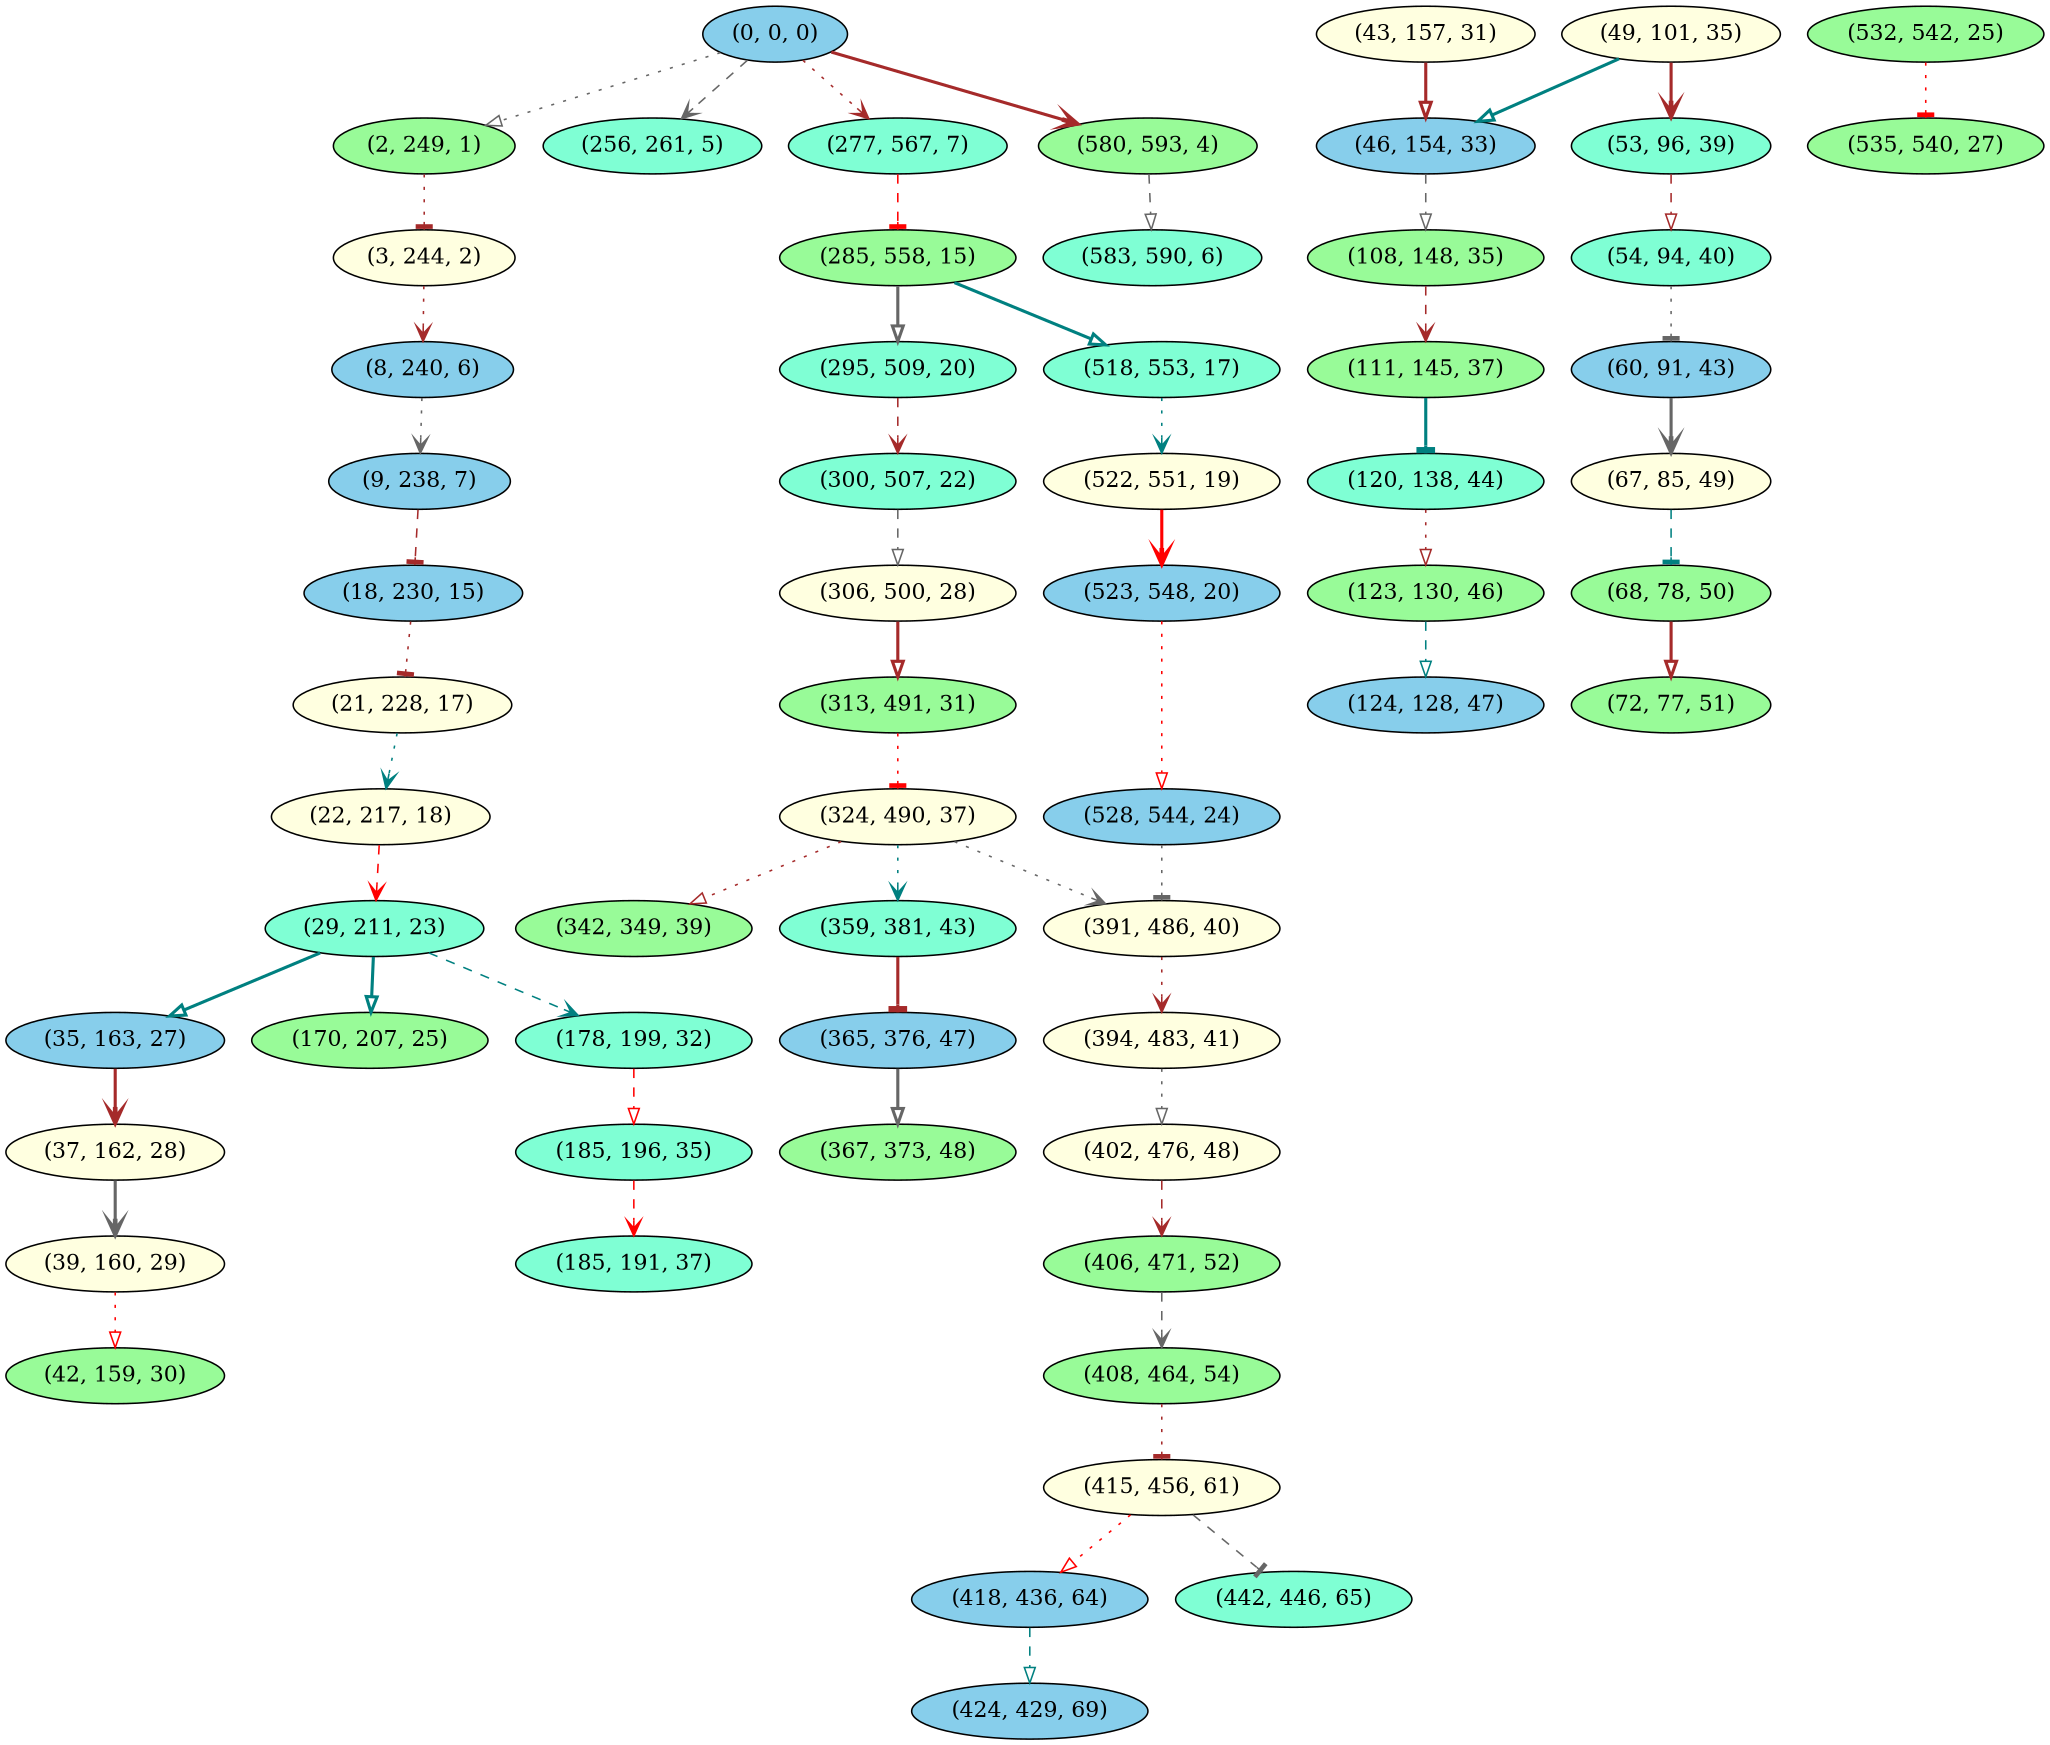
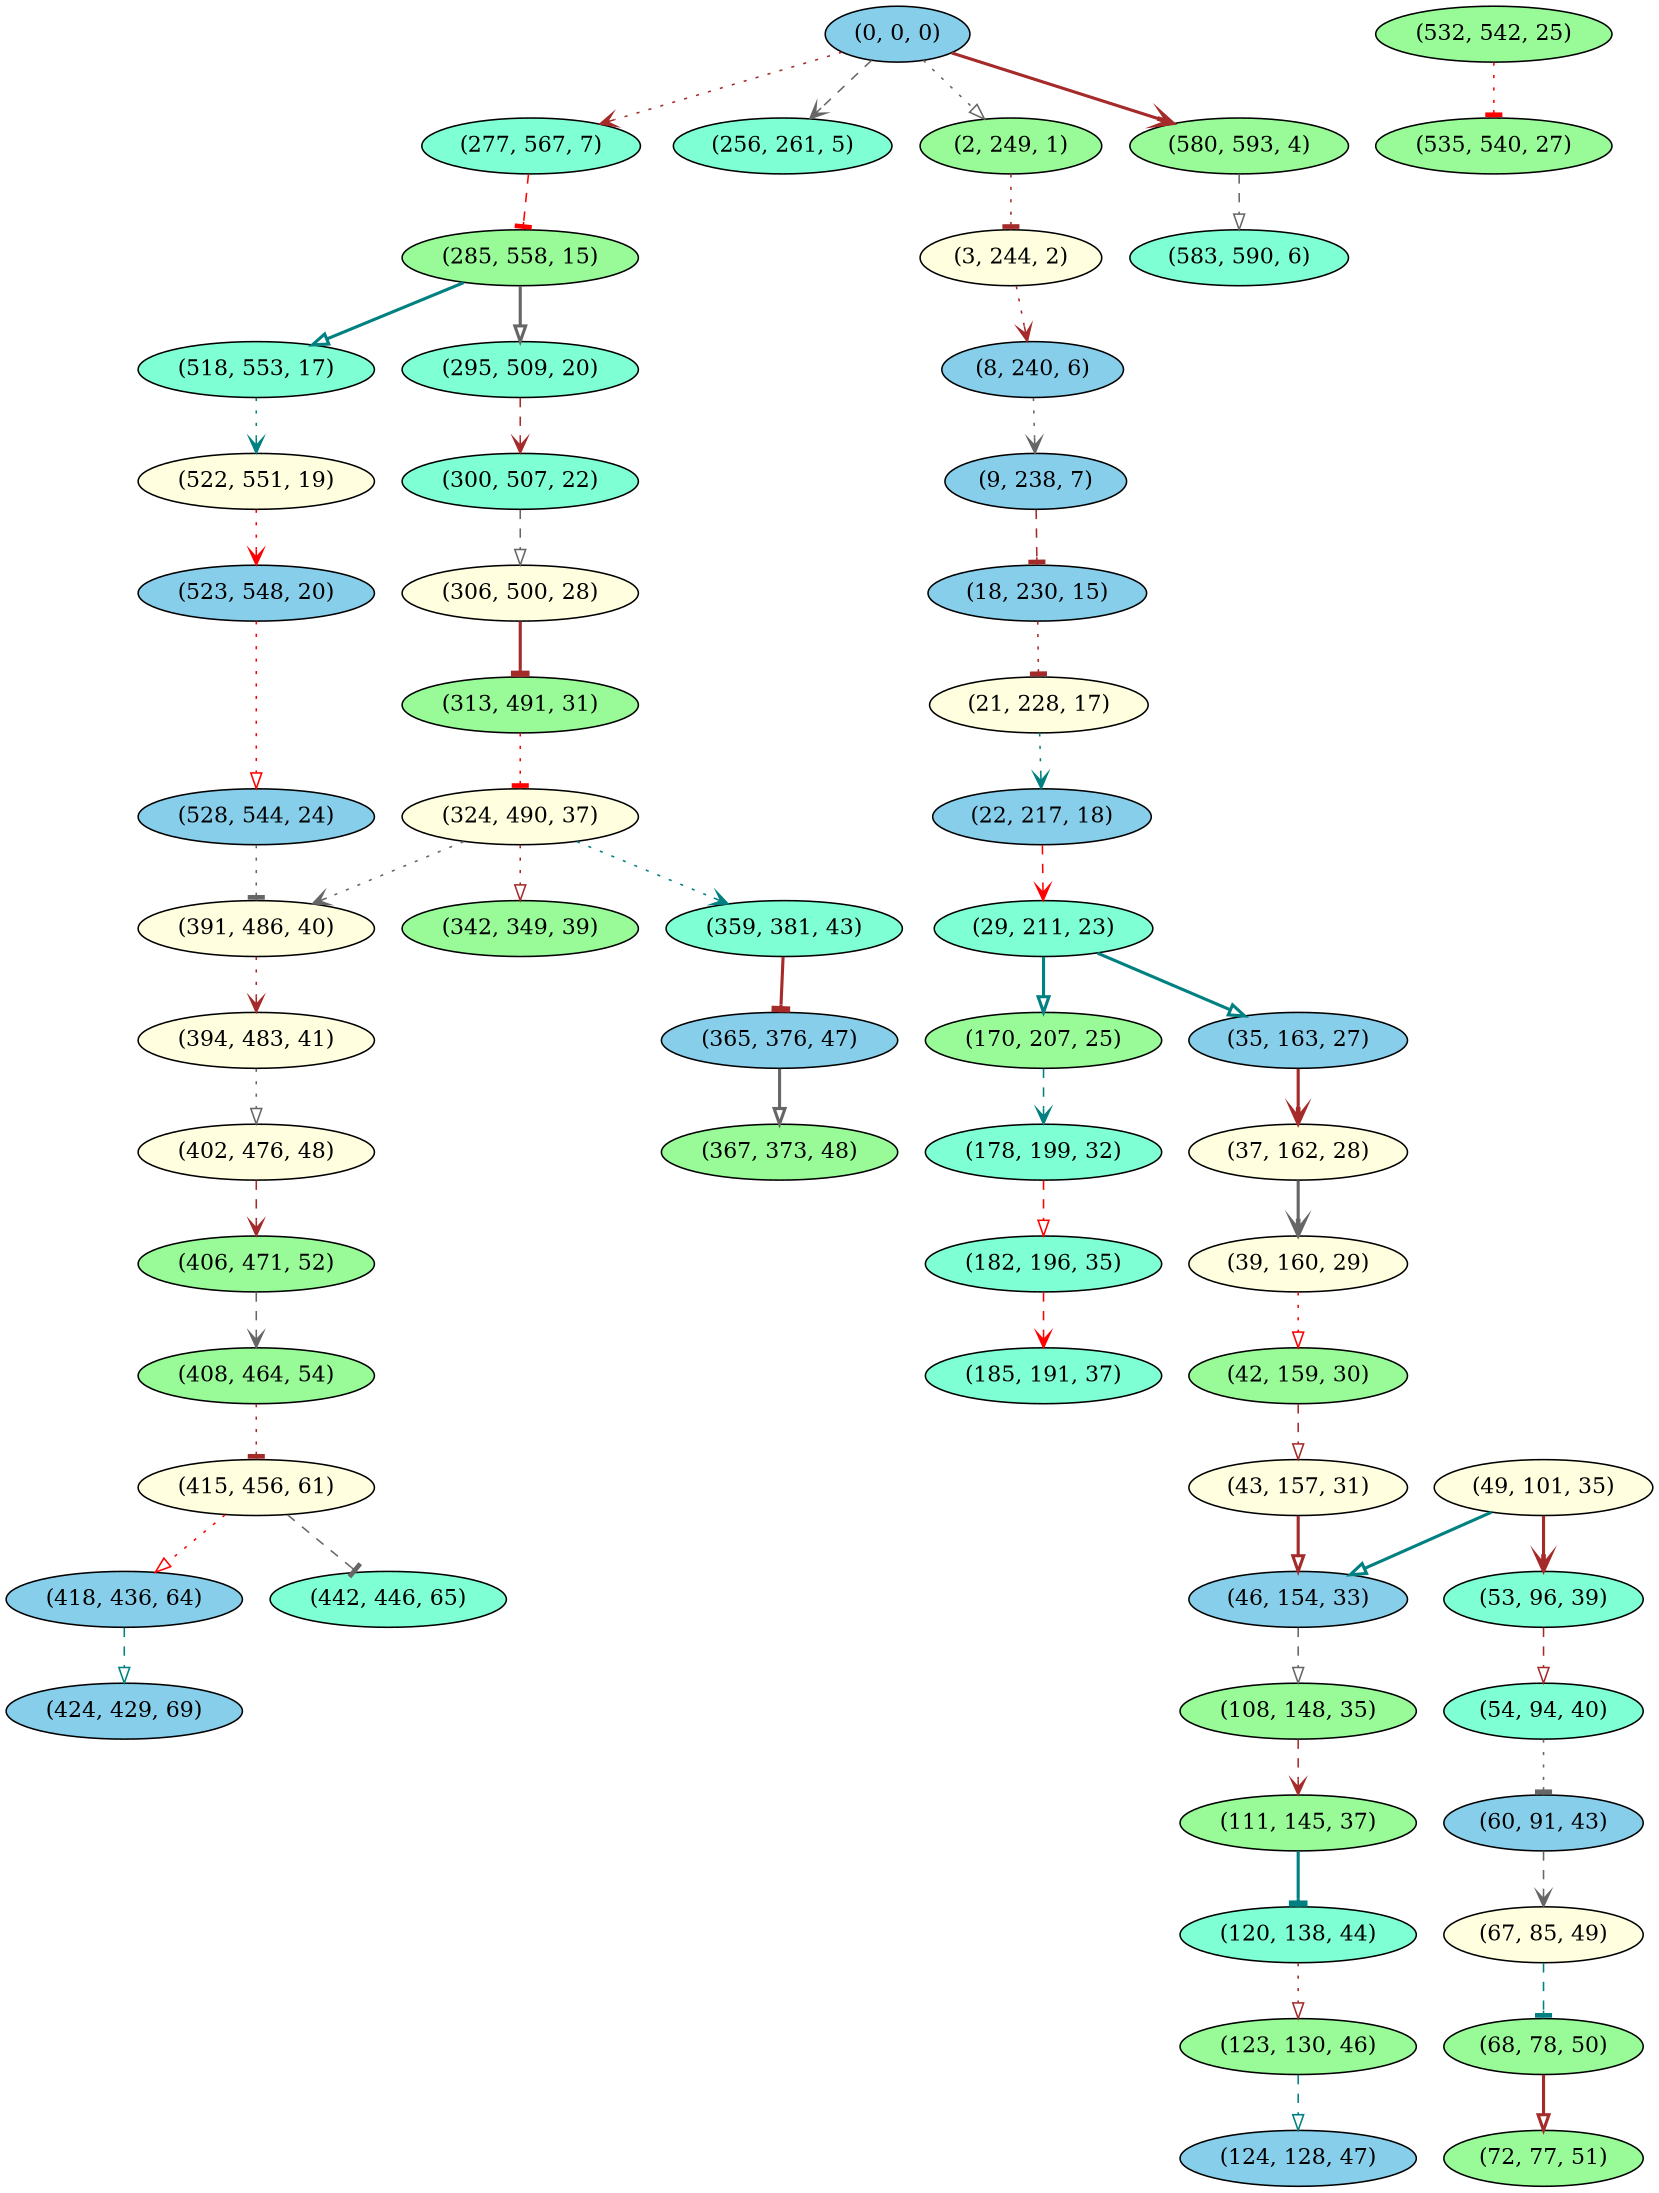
edge "(60, 91, 43)" -> "(67, 85, 49)": style bold -> dashed
edge "(522, 551, 19)" -> "(523, 548, 20)": style bold -> dotted
edge "(306, 500, 28)" -> "(313, 491, 31)": arrowhead onormal -> tee
node "(22, 217, 18)": fillcolor lightyellow -> skyblue
edge "(29, 211, 23)" -> "(178, 199, 32)": now "(170, 207, 25)" -> "(178, 199, 32)"
node "(185, 196, 35)": label "(185, 196, 35)" -> "(182, 196, 35)"
edge "(42, 159, 30)" -> "(43, 157, 31)": added
